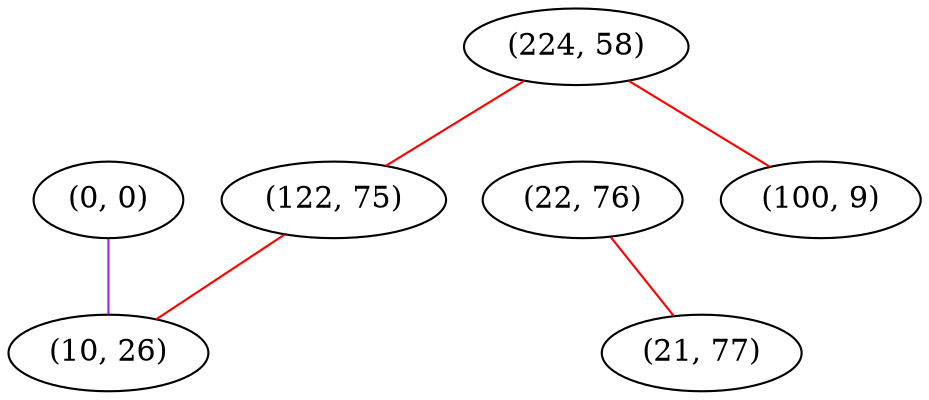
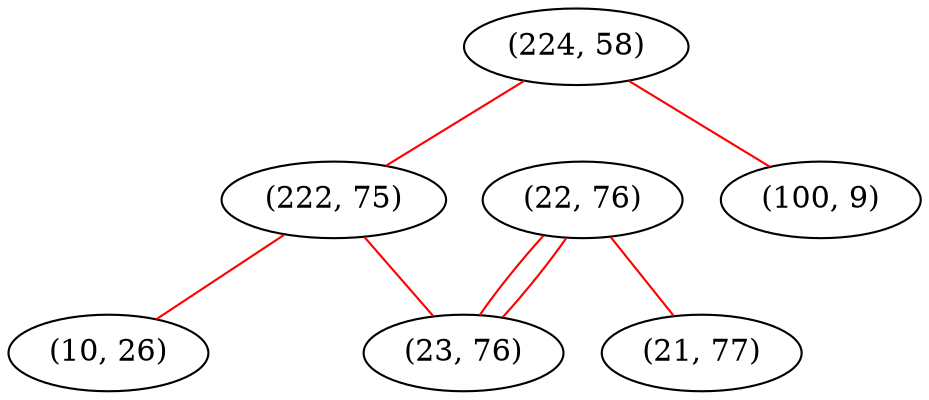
node "(0, 0)": removed
node "(122, 75)": label "(122, 75)" -> "(222, 75)"
node "(23, 76)": added
